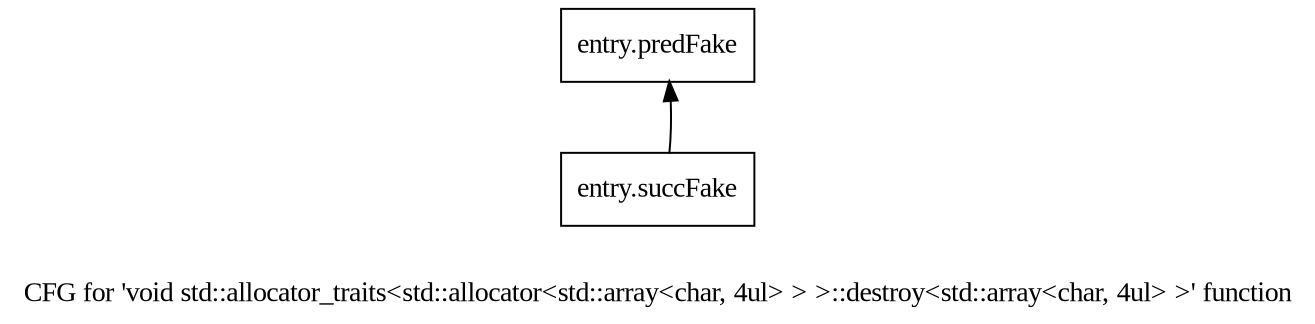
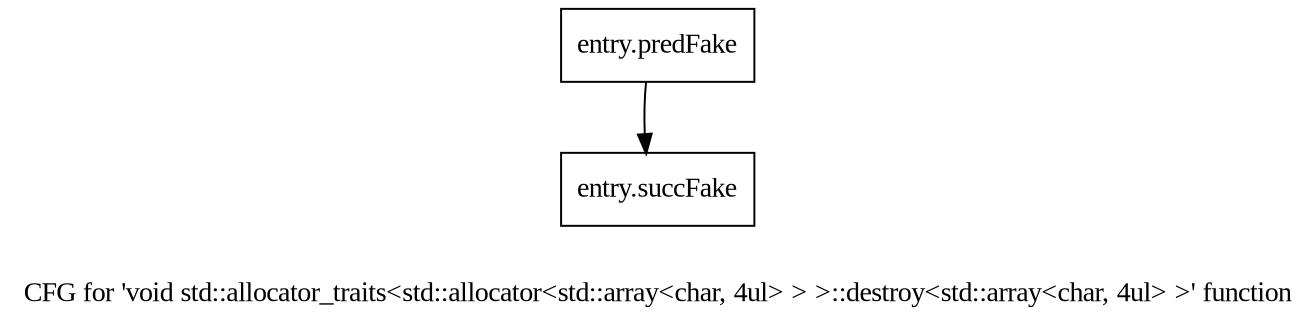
edge "entry.succFake" -> "entry.predFake": reversed
